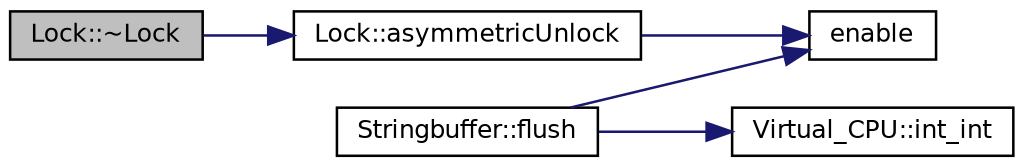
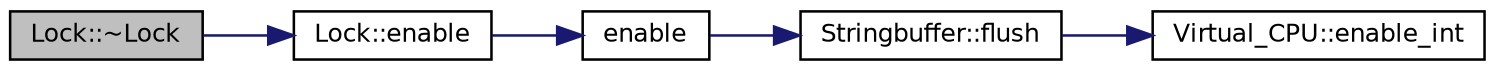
node "Lock::asymmetricUnlock": label "Lock::asymmetricUnlock" -> "Lock::enable"
edge "Stringbuffer::flush" -> "enable": reversed
node "Virtual_CPU::int_int": label "Virtual_CPU::int_int" -> "Virtual_CPU::enable_int"
